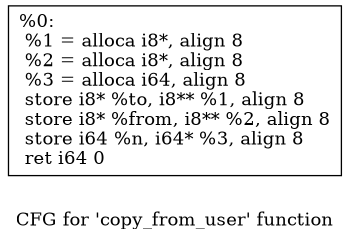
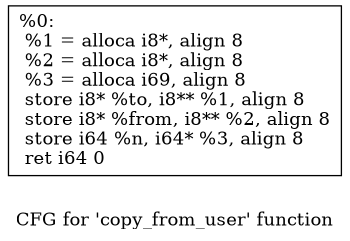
node "%0:": text "%3 = alloca i64, align 8" -> "%3 = alloca i69, align 8"
